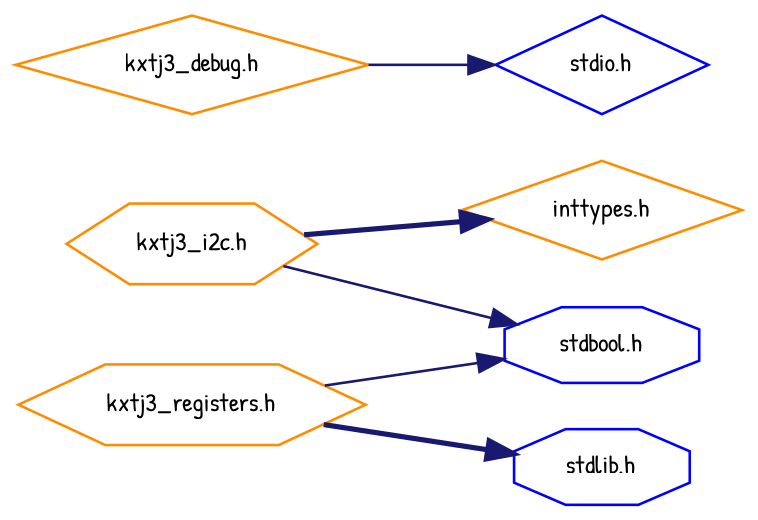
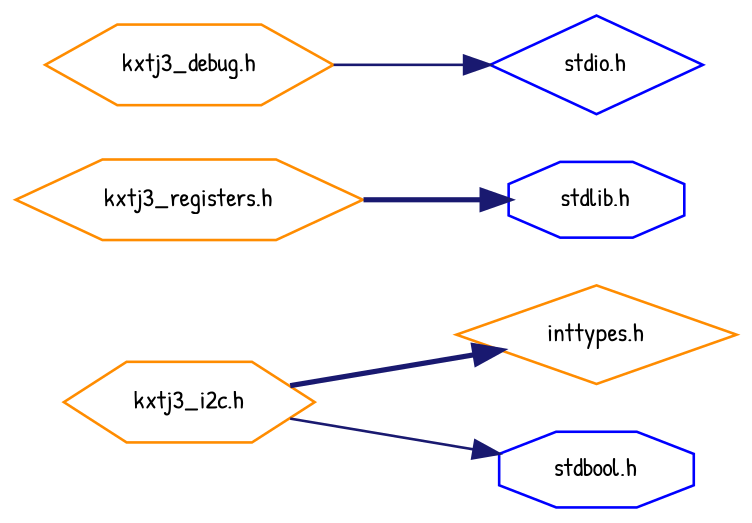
node "kxtj3_debug.h": shape diamond -> hexagon
edge "kxtj3_registers.h" -> "stdbool.h": removed
